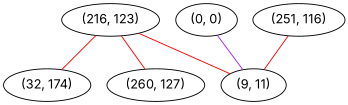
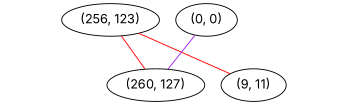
node "(216, 123)": label "(216, 123)" -> "(256, 123)"
node "(251, 116)": removed
edge "(0, 0)" -- "(9, 11)": now "(0, 0)" -- "(260, 127)"
node "(32, 174)": removed
